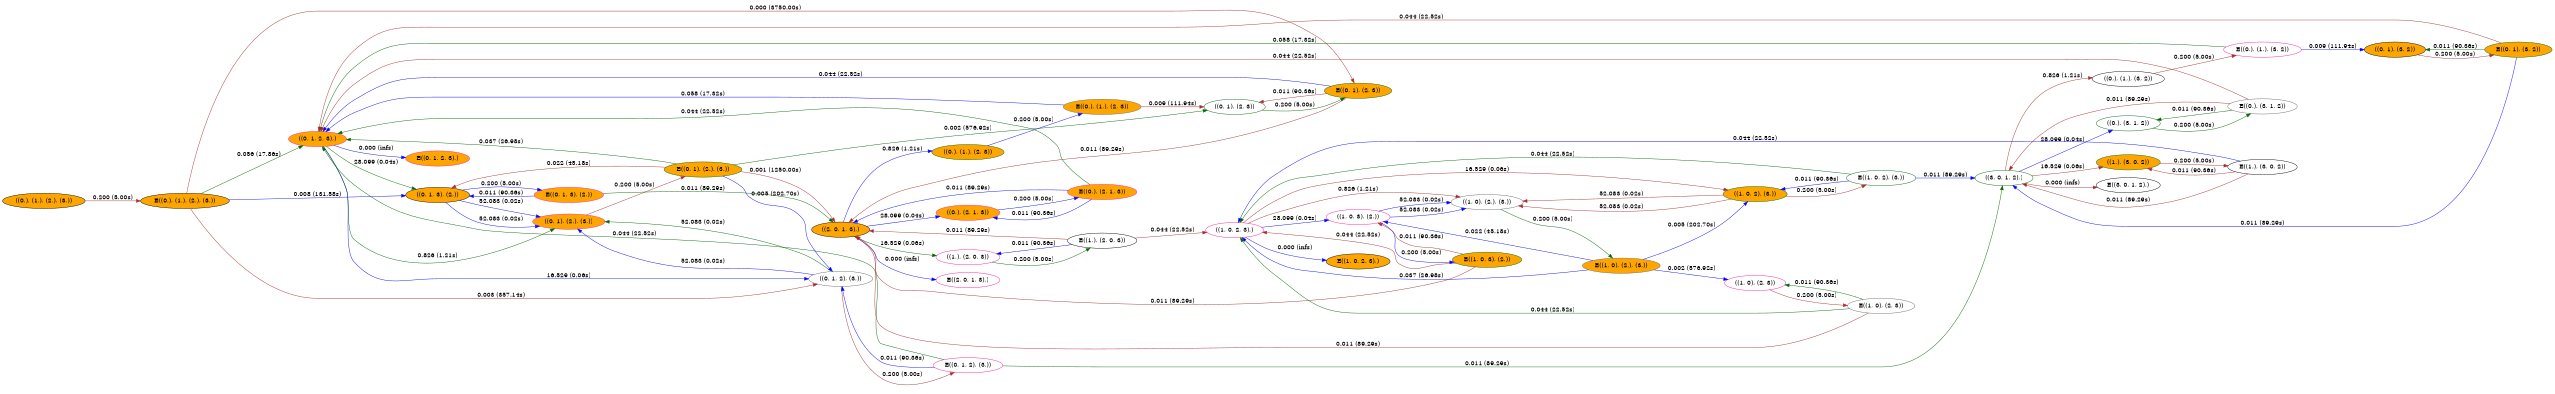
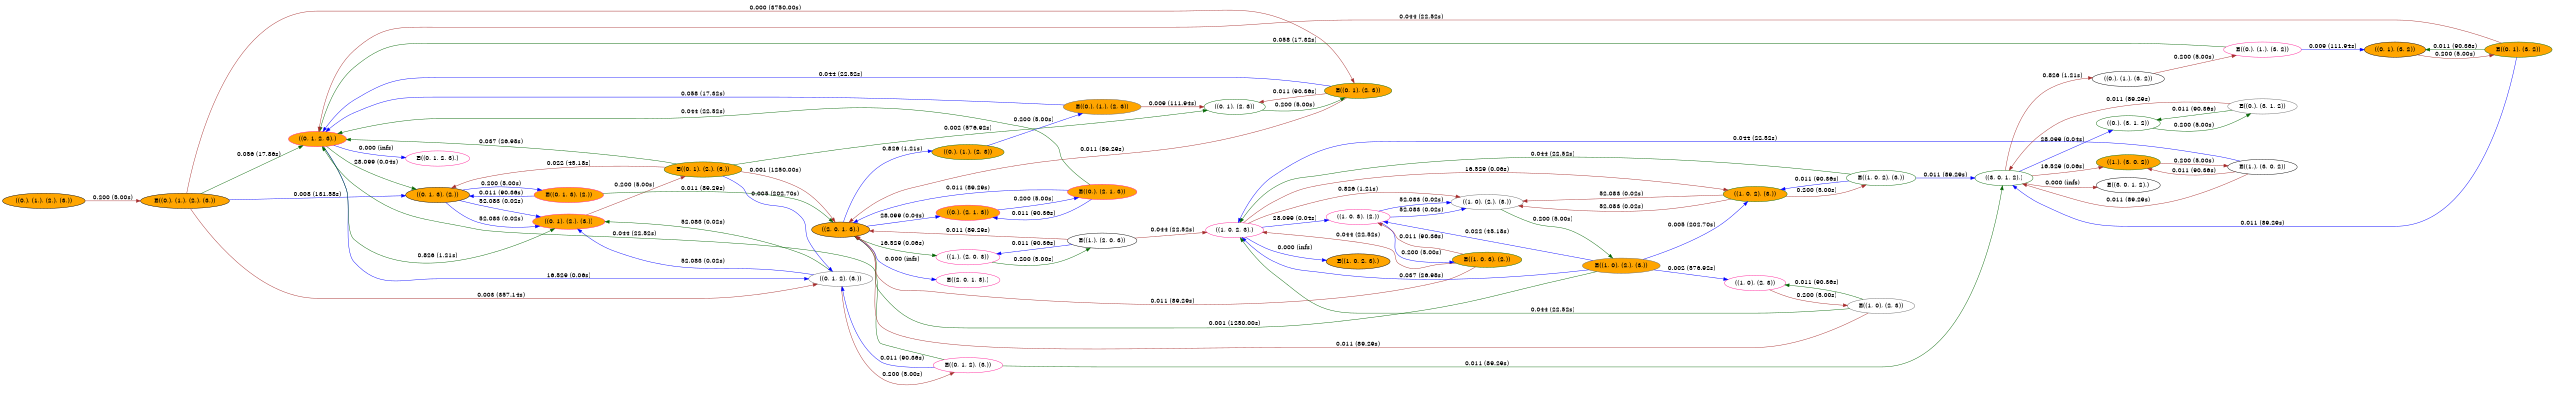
edge "E((0,), (3, 1, 2))" -> "((0, 1, 2, 3),)": removed, label "0.044 (22.52s)"
node "E((0, 1, 2, 3),)": fillcolor orange -> white
edge "E((1, 0), (2,), (3,))" -> "((2, 0, 1, 3),)": added, label "0.001 (1250.00s)"
